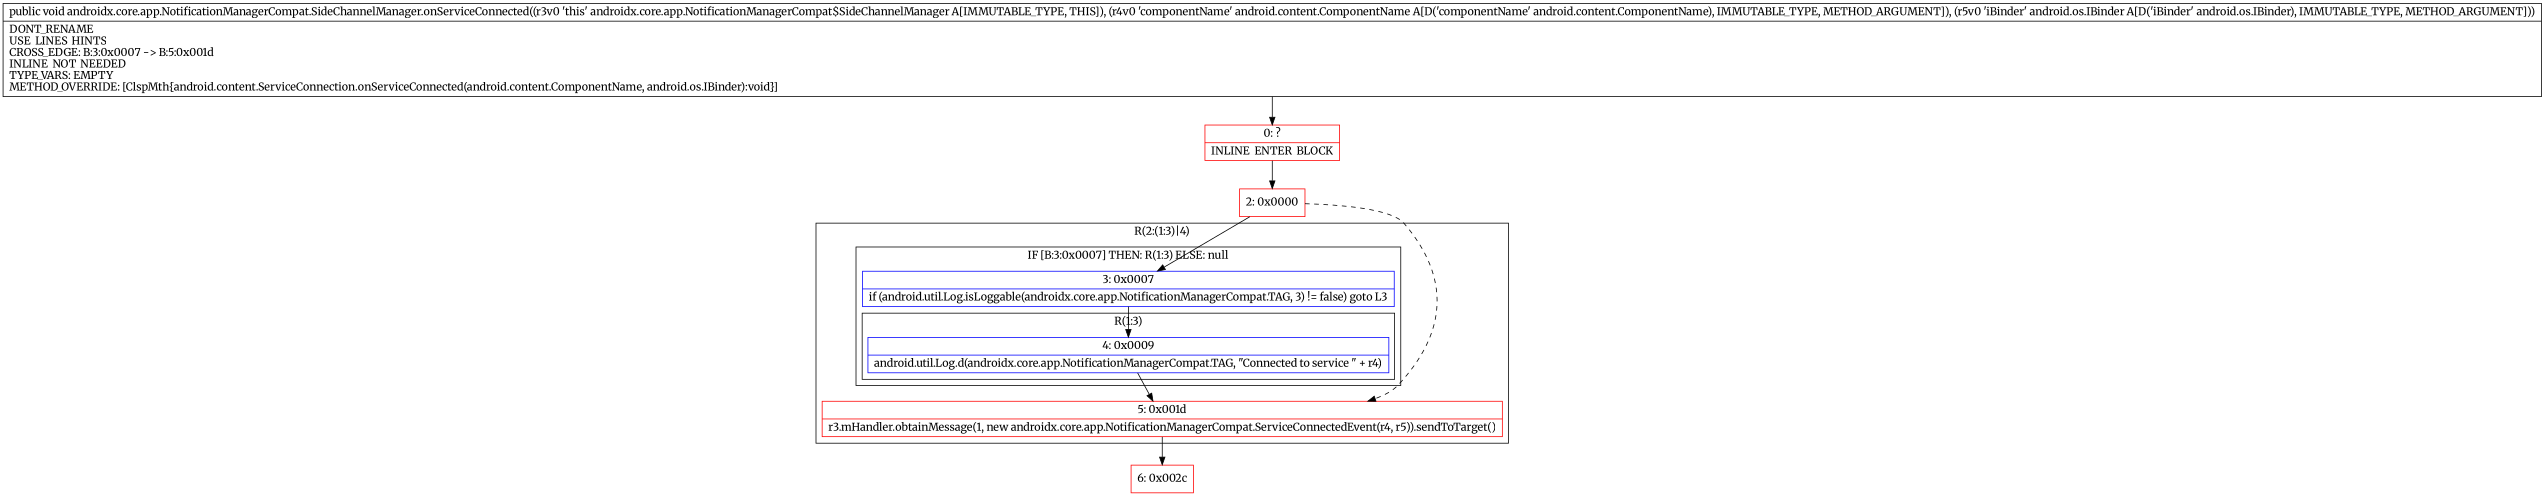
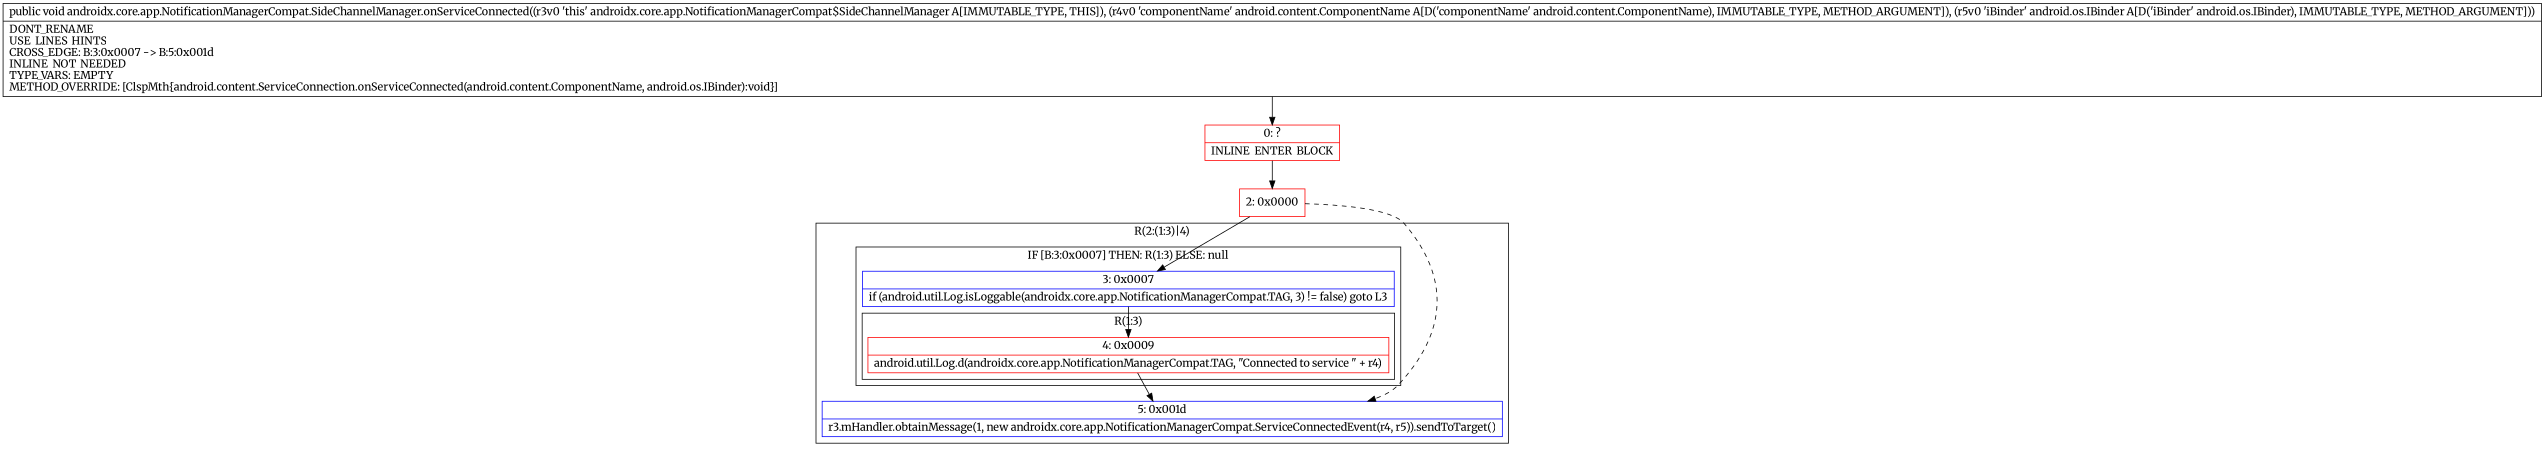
node "4: 0x0009": color blue -> red
node "5: 0x001d": color red -> blue
node "6: 0x002c": removed
